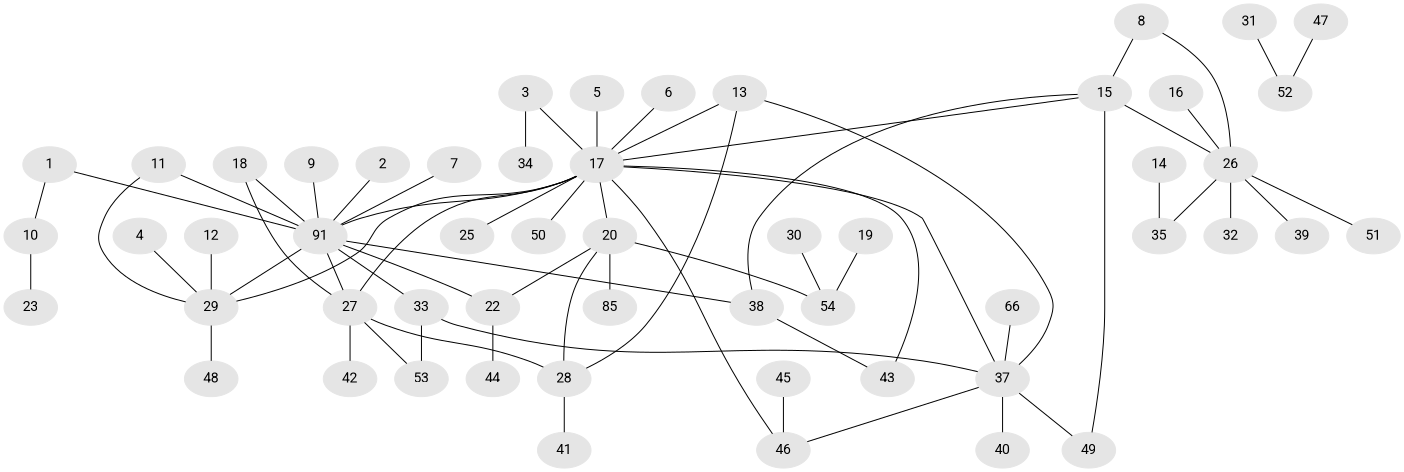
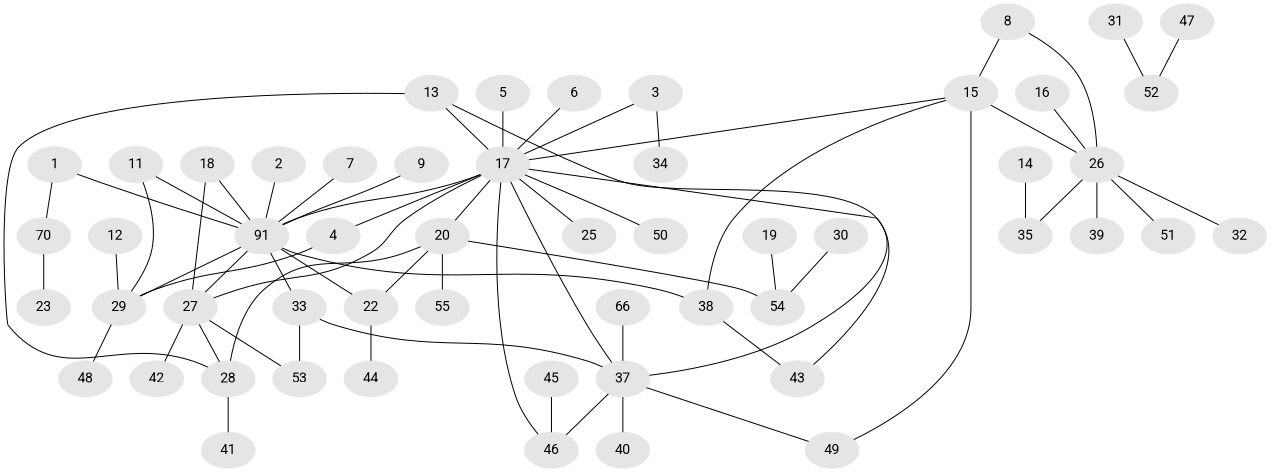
edge "17" -- "29": now "17" -- "4"
node "10": label "10" -> "70"
node "85": label "85" -> "55"
